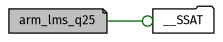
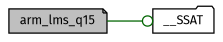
node "arm_lms_q25": label "arm_lms_q25" -> "arm_lms_q15"
